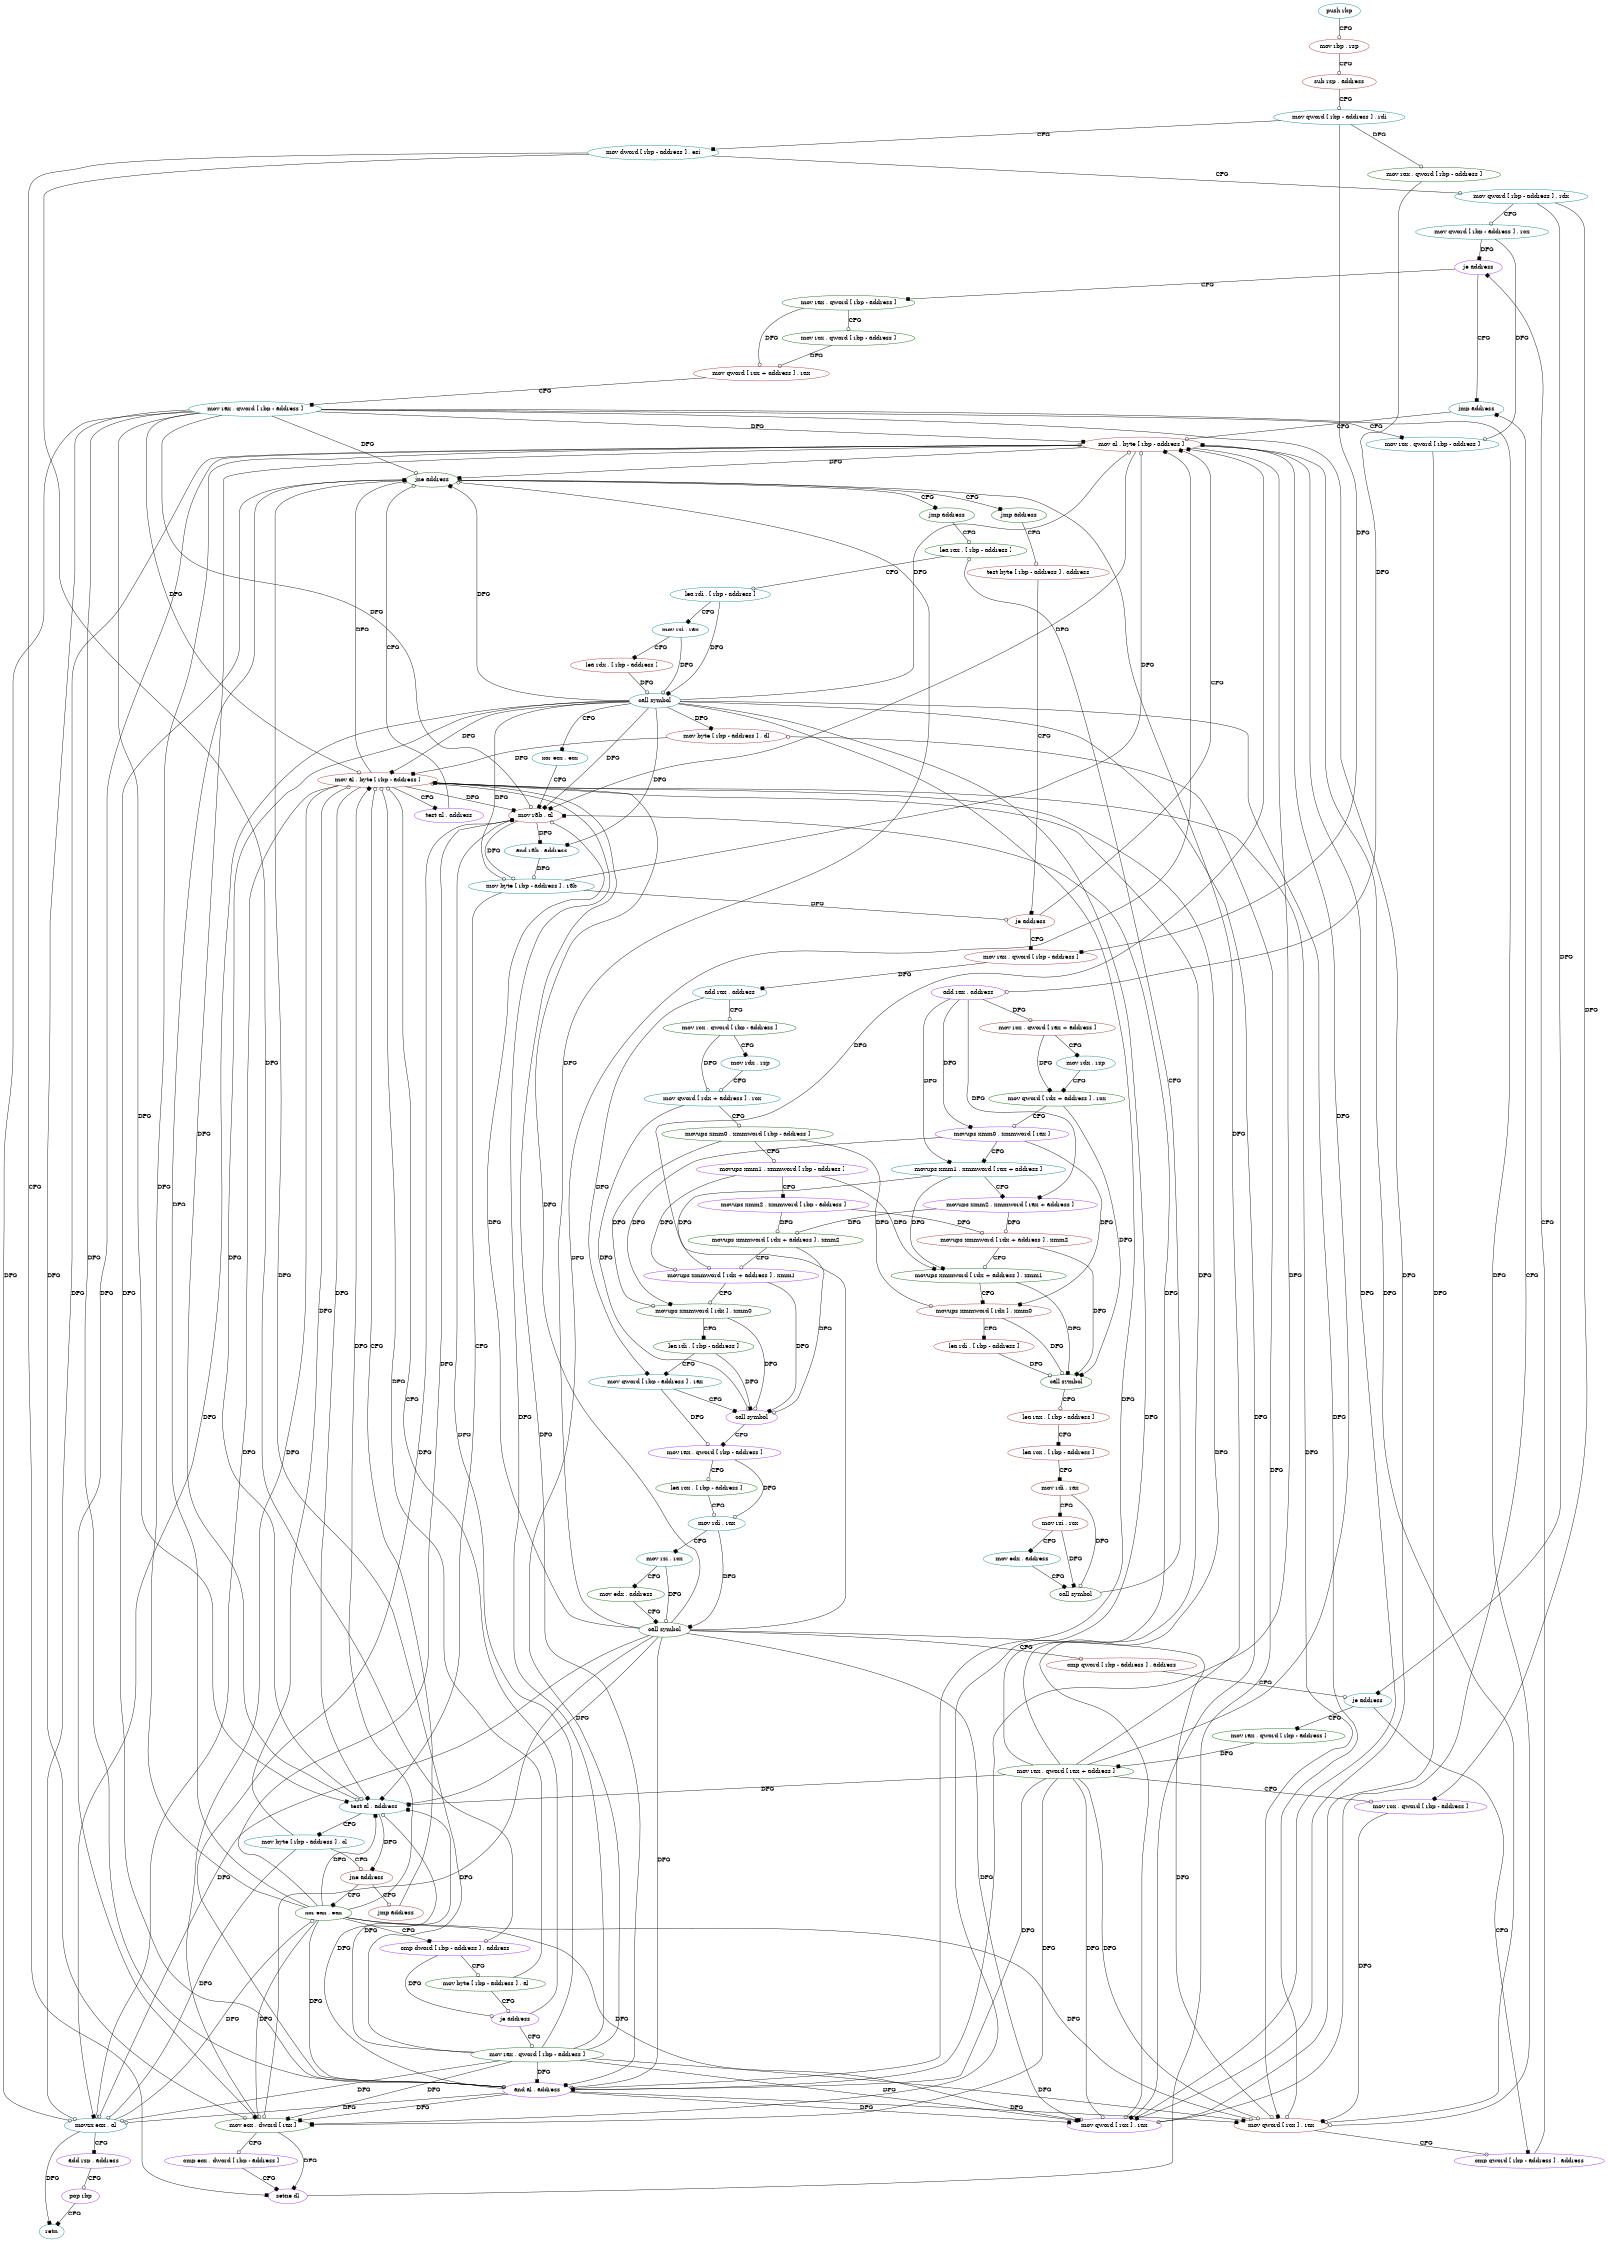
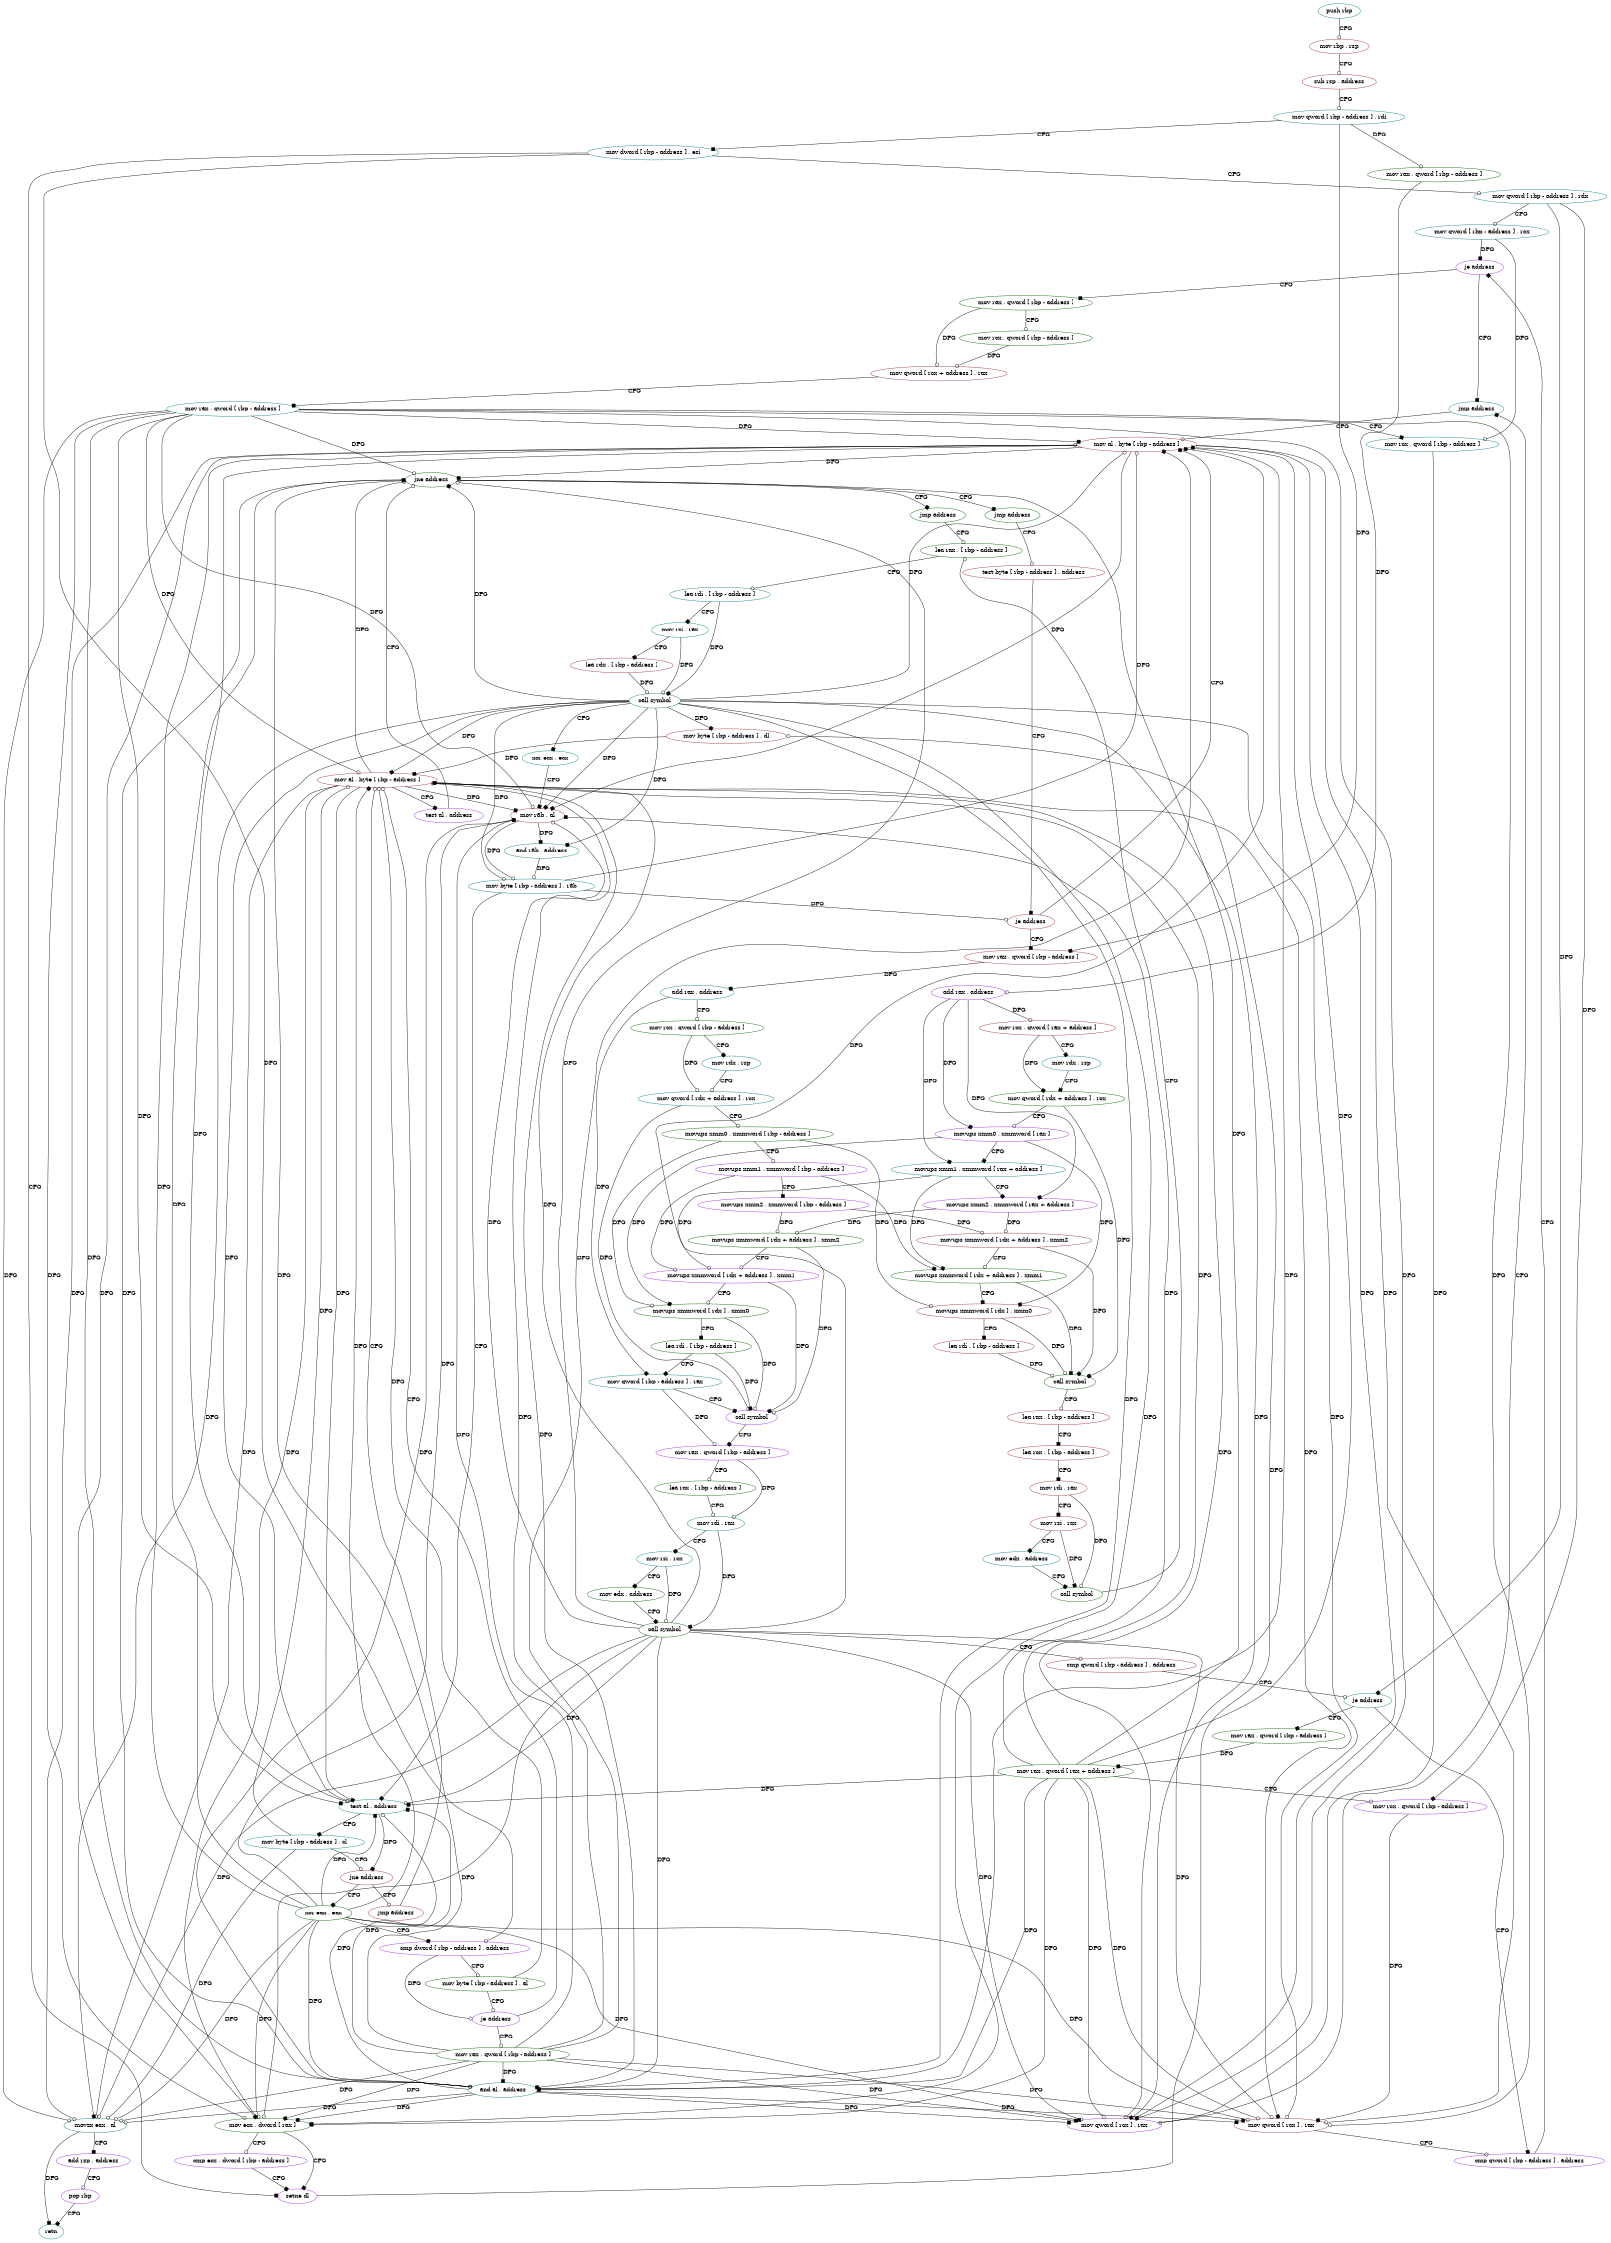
edge "movzx eax , al" -> "xor eax , eax": reversed
node "and al , address": color purple -> teal
edge "mov ecx , dword [ rax ]" -> "setne dl": label "DFG" -> "CFG"
